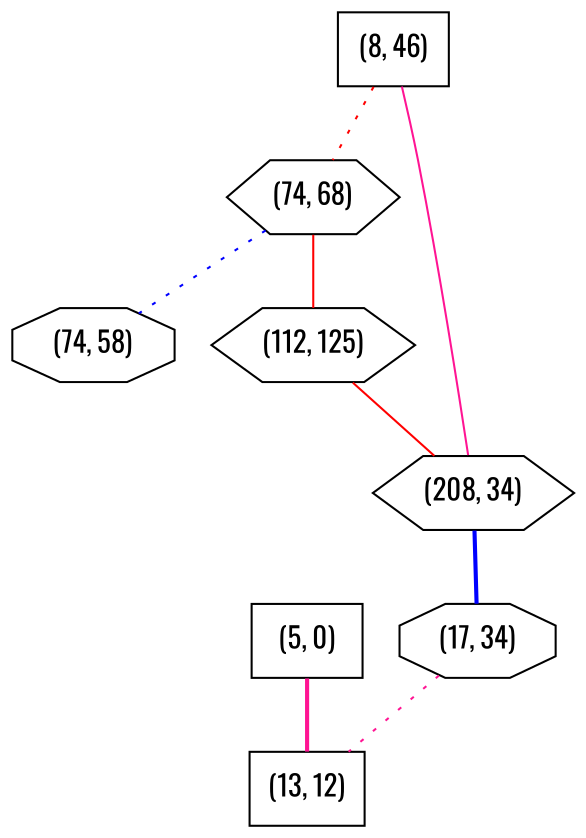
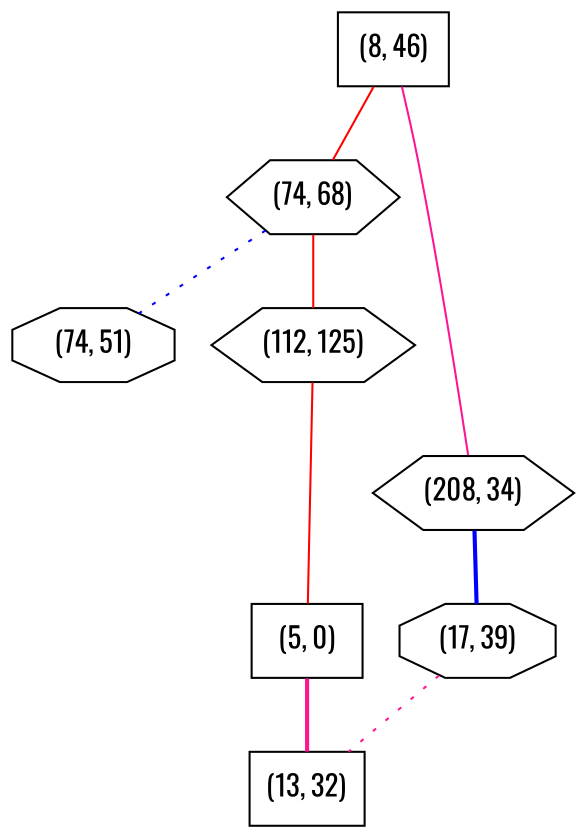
edge "(8, 46)" -- "(74, 68)": style dotted -> solid
node "(74, 58)": label "(74, 58)" -> "(74, 51)"
edge "(112, 125)" -- "(208, 34)": now "(112, 125)" -- "(5, 0)"
node "(17, 34)": label "(17, 34)" -> "(17, 39)"
node "(13, 12)": label "(13, 12)" -> "(13, 32)"
